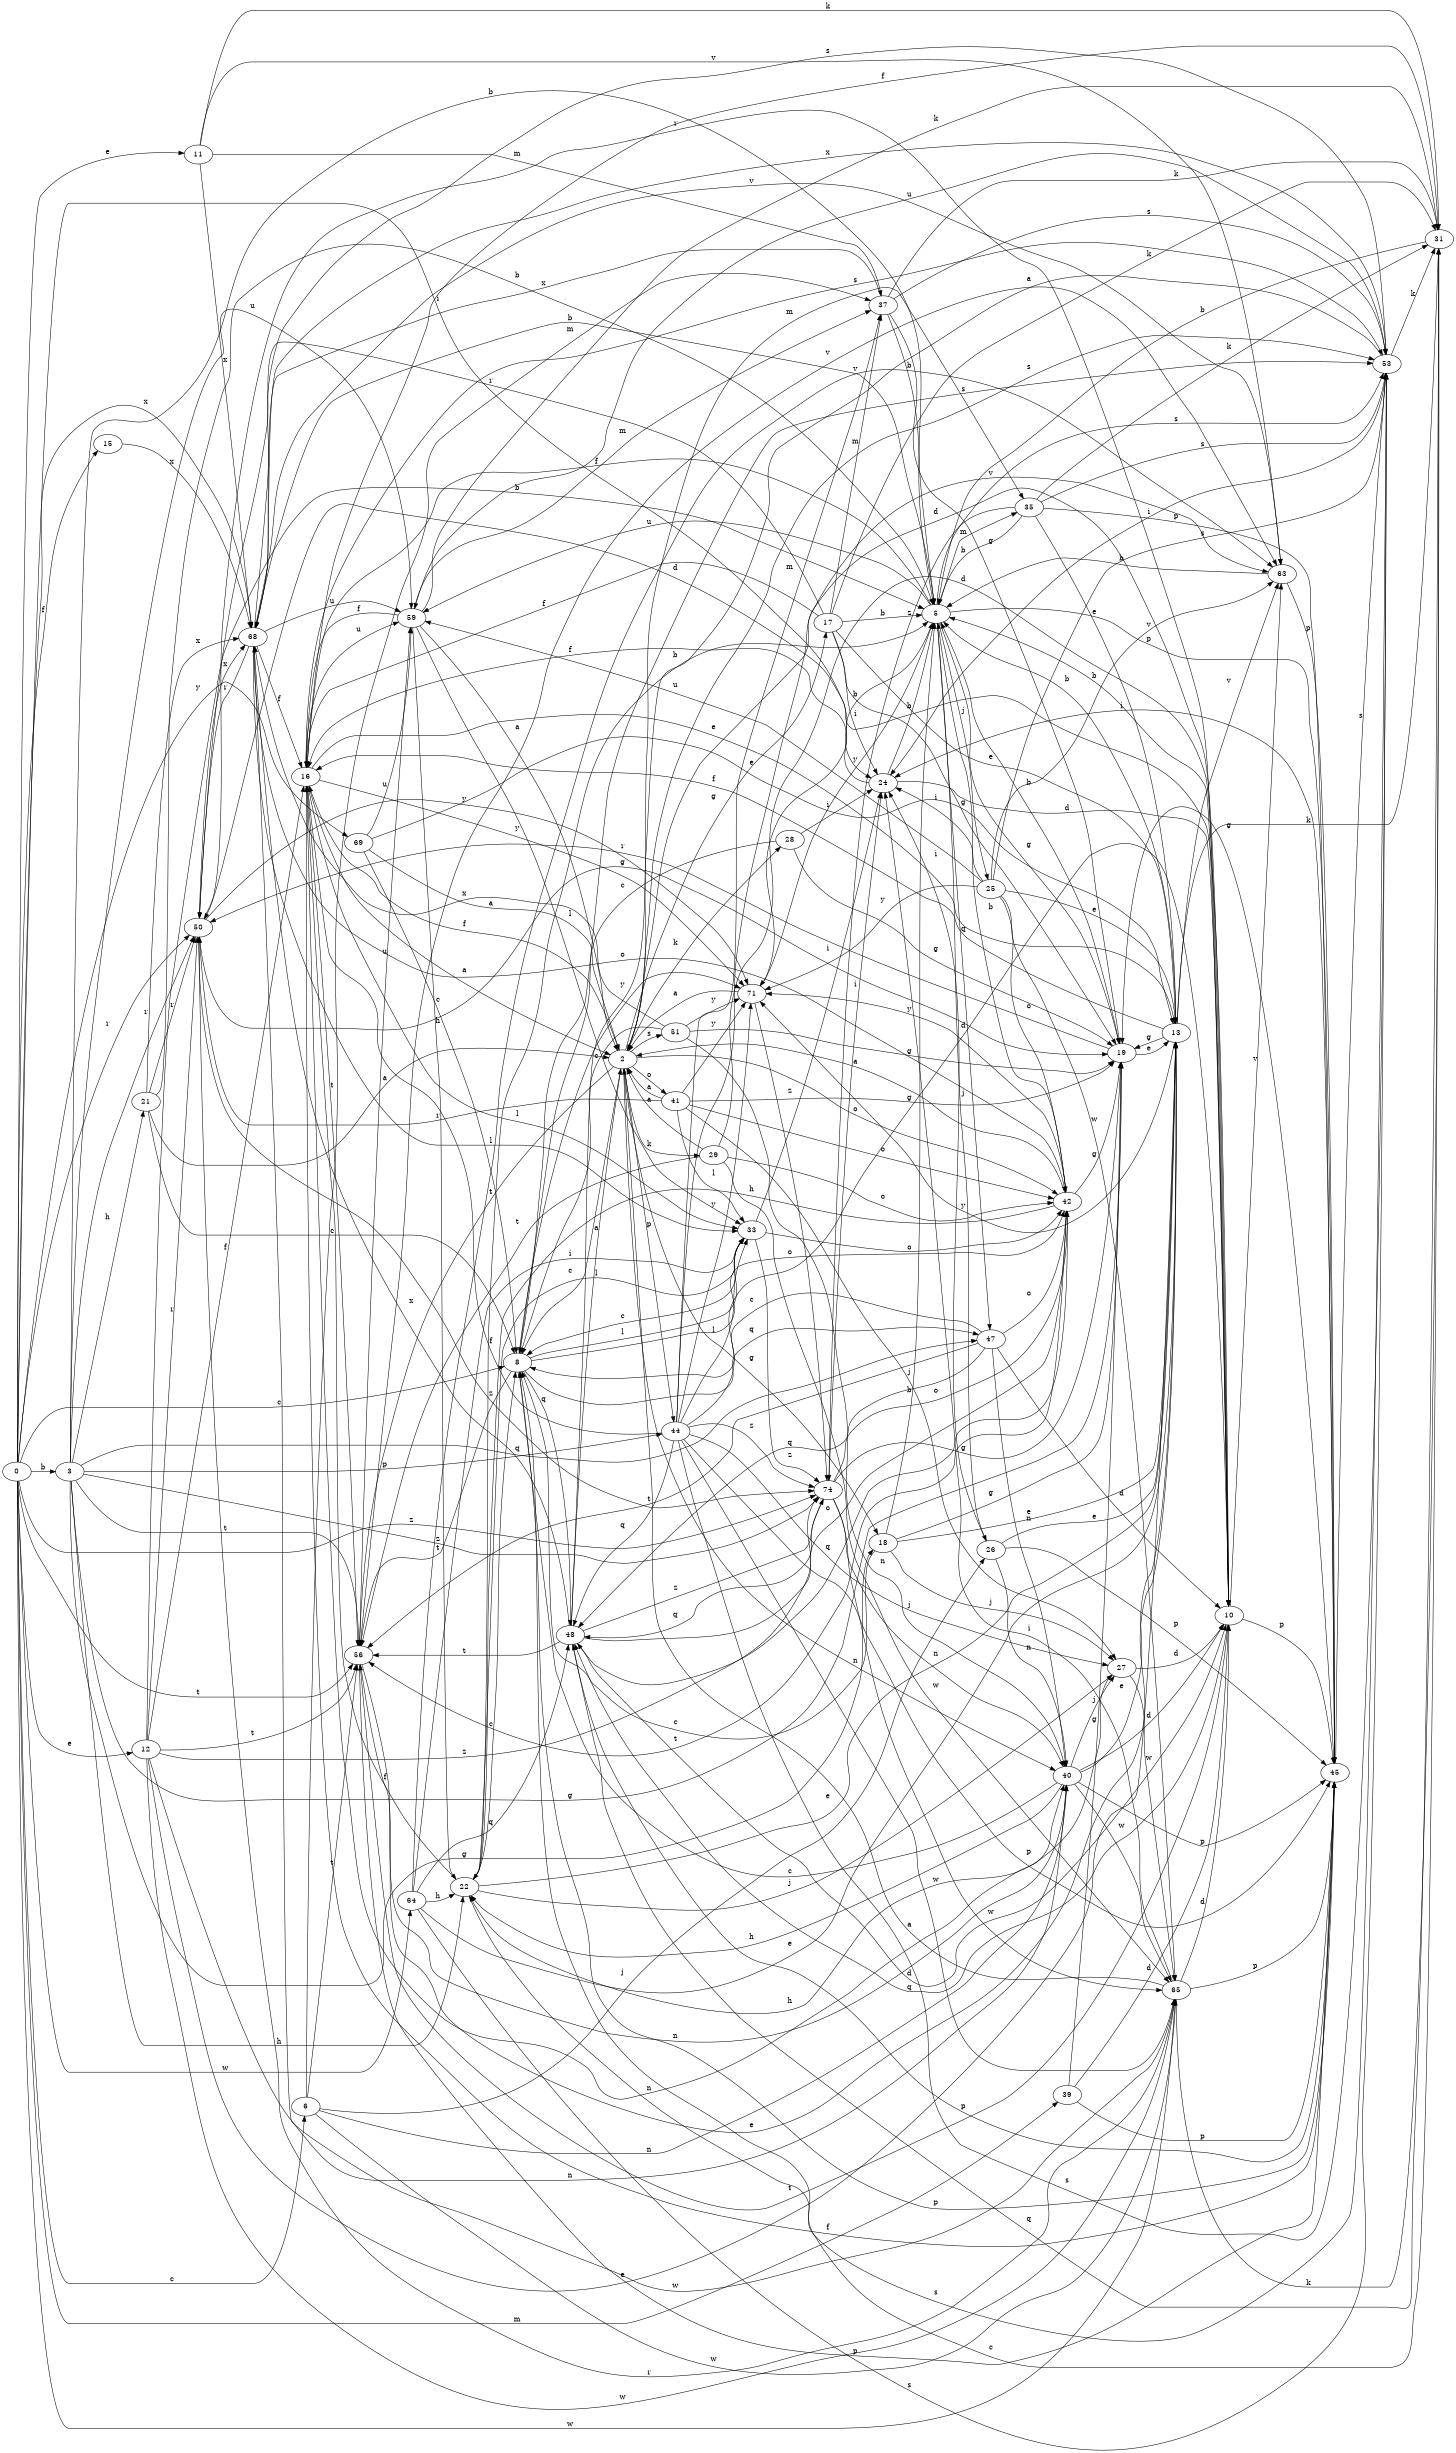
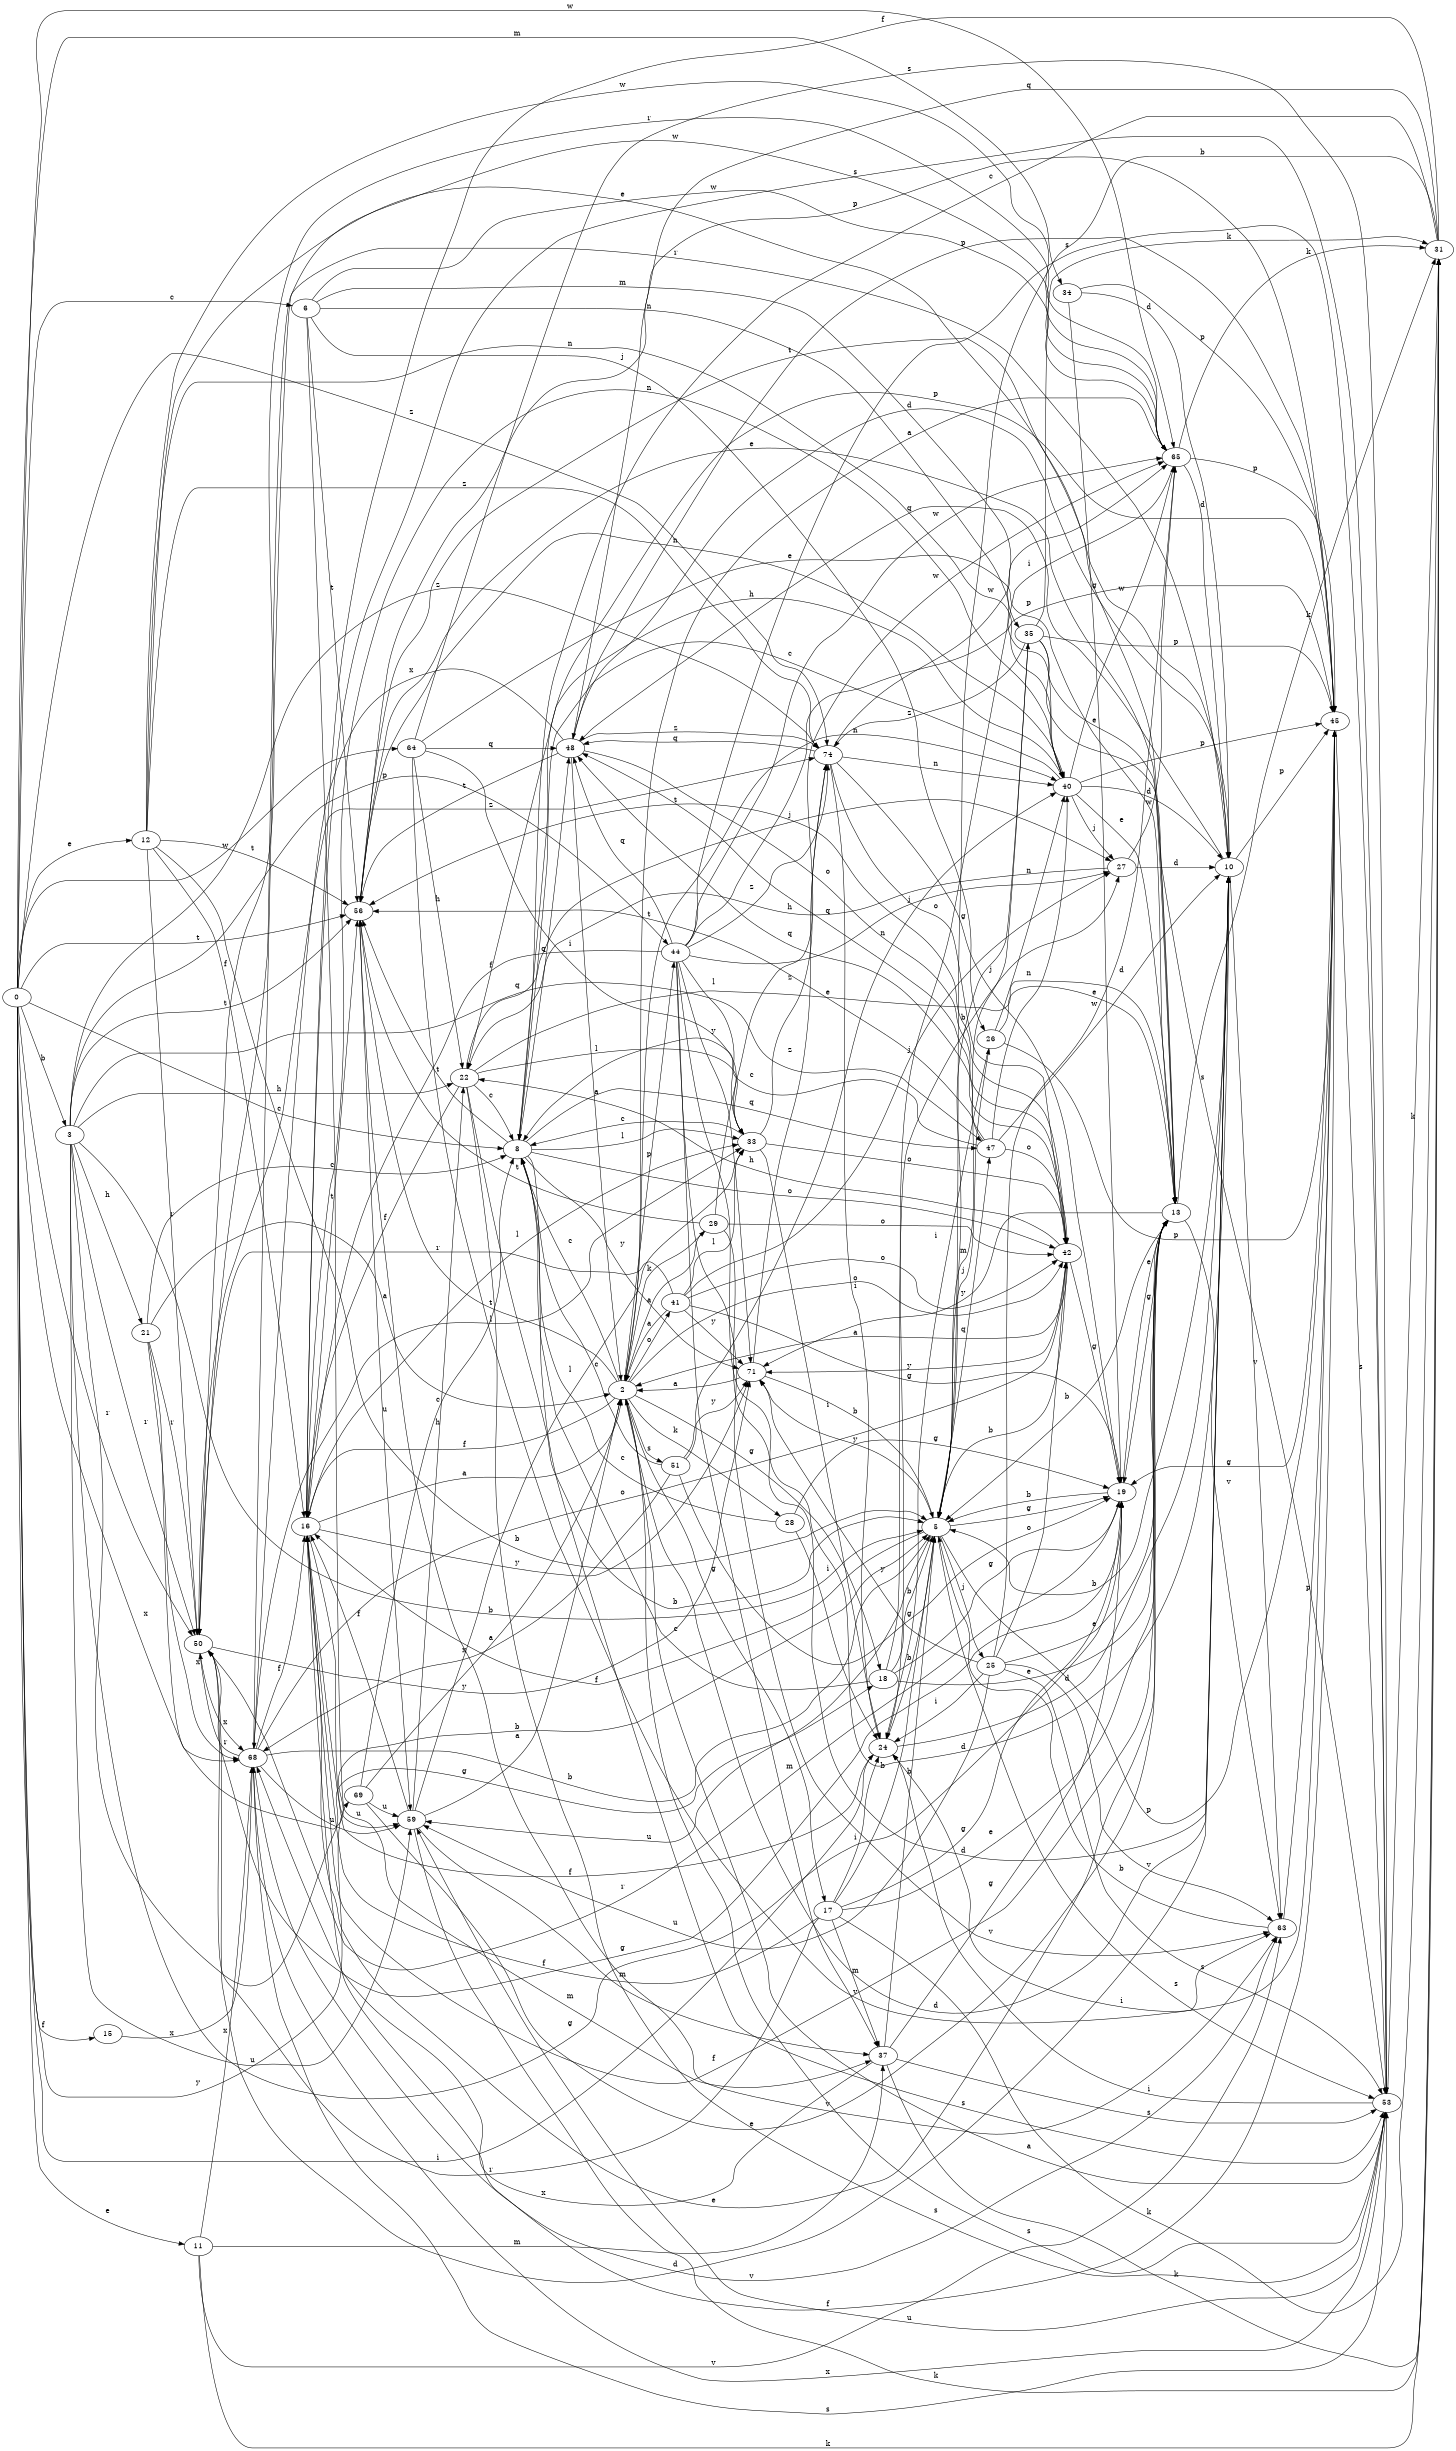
edge "48" -> "35": now "6" -> "35"
node "39": label "39" -> "34"
